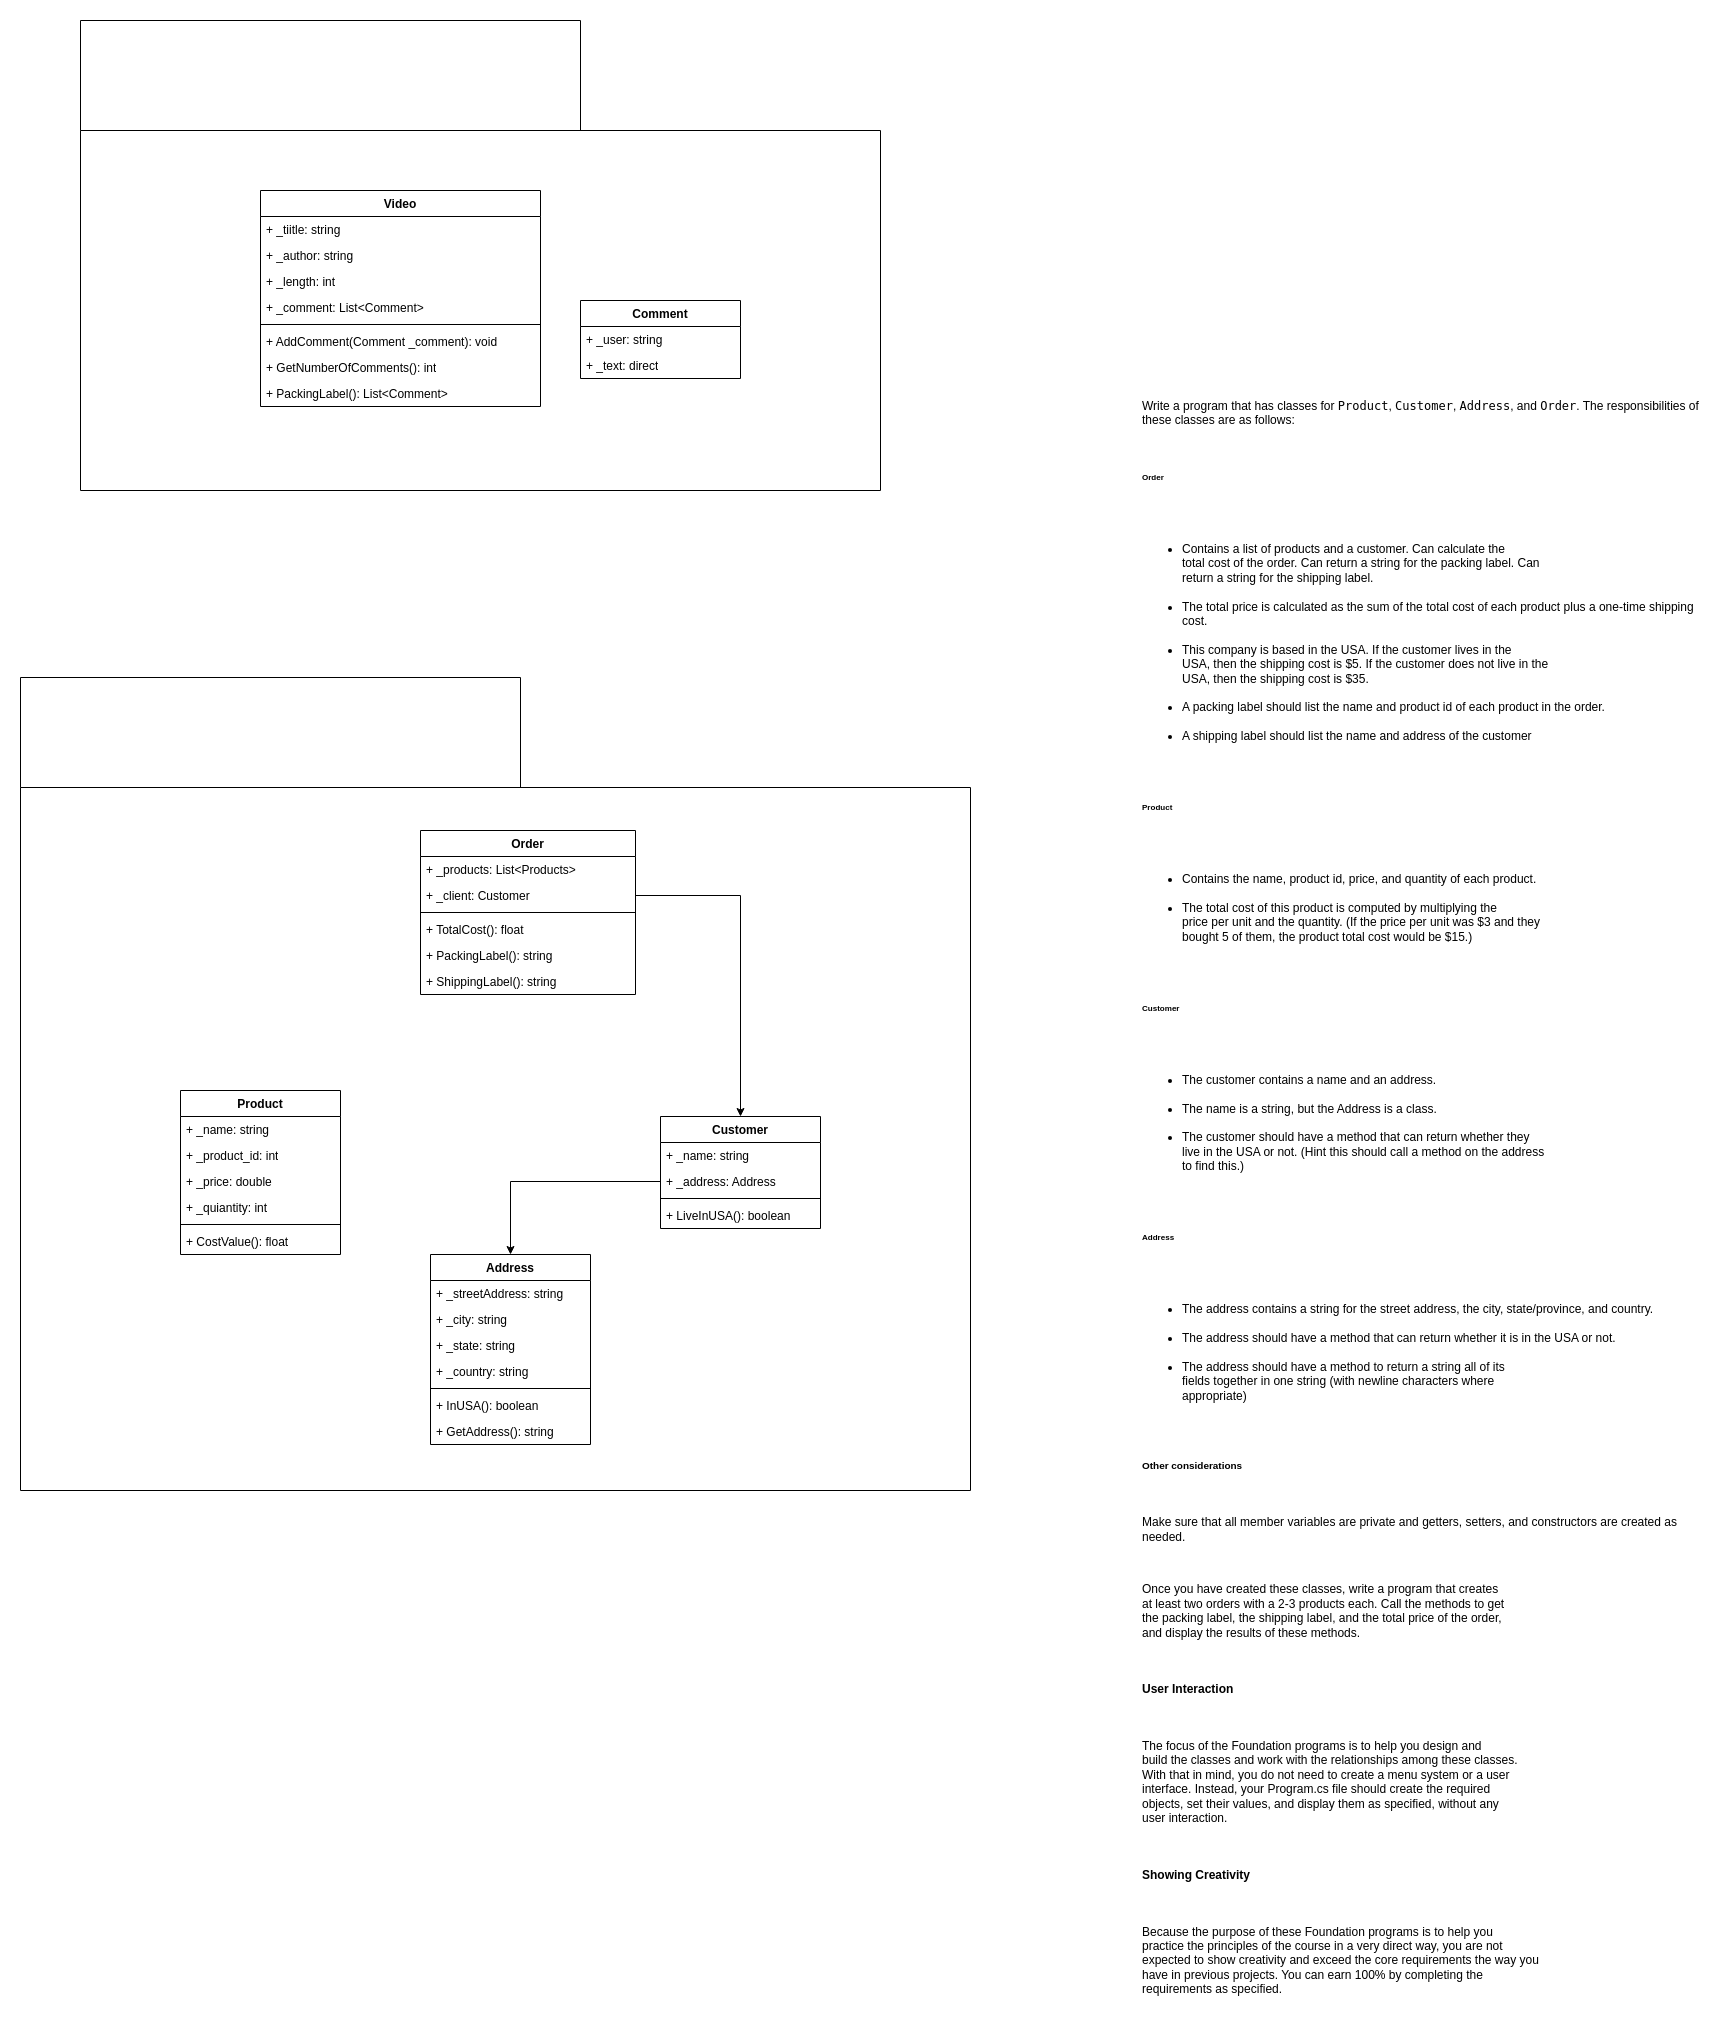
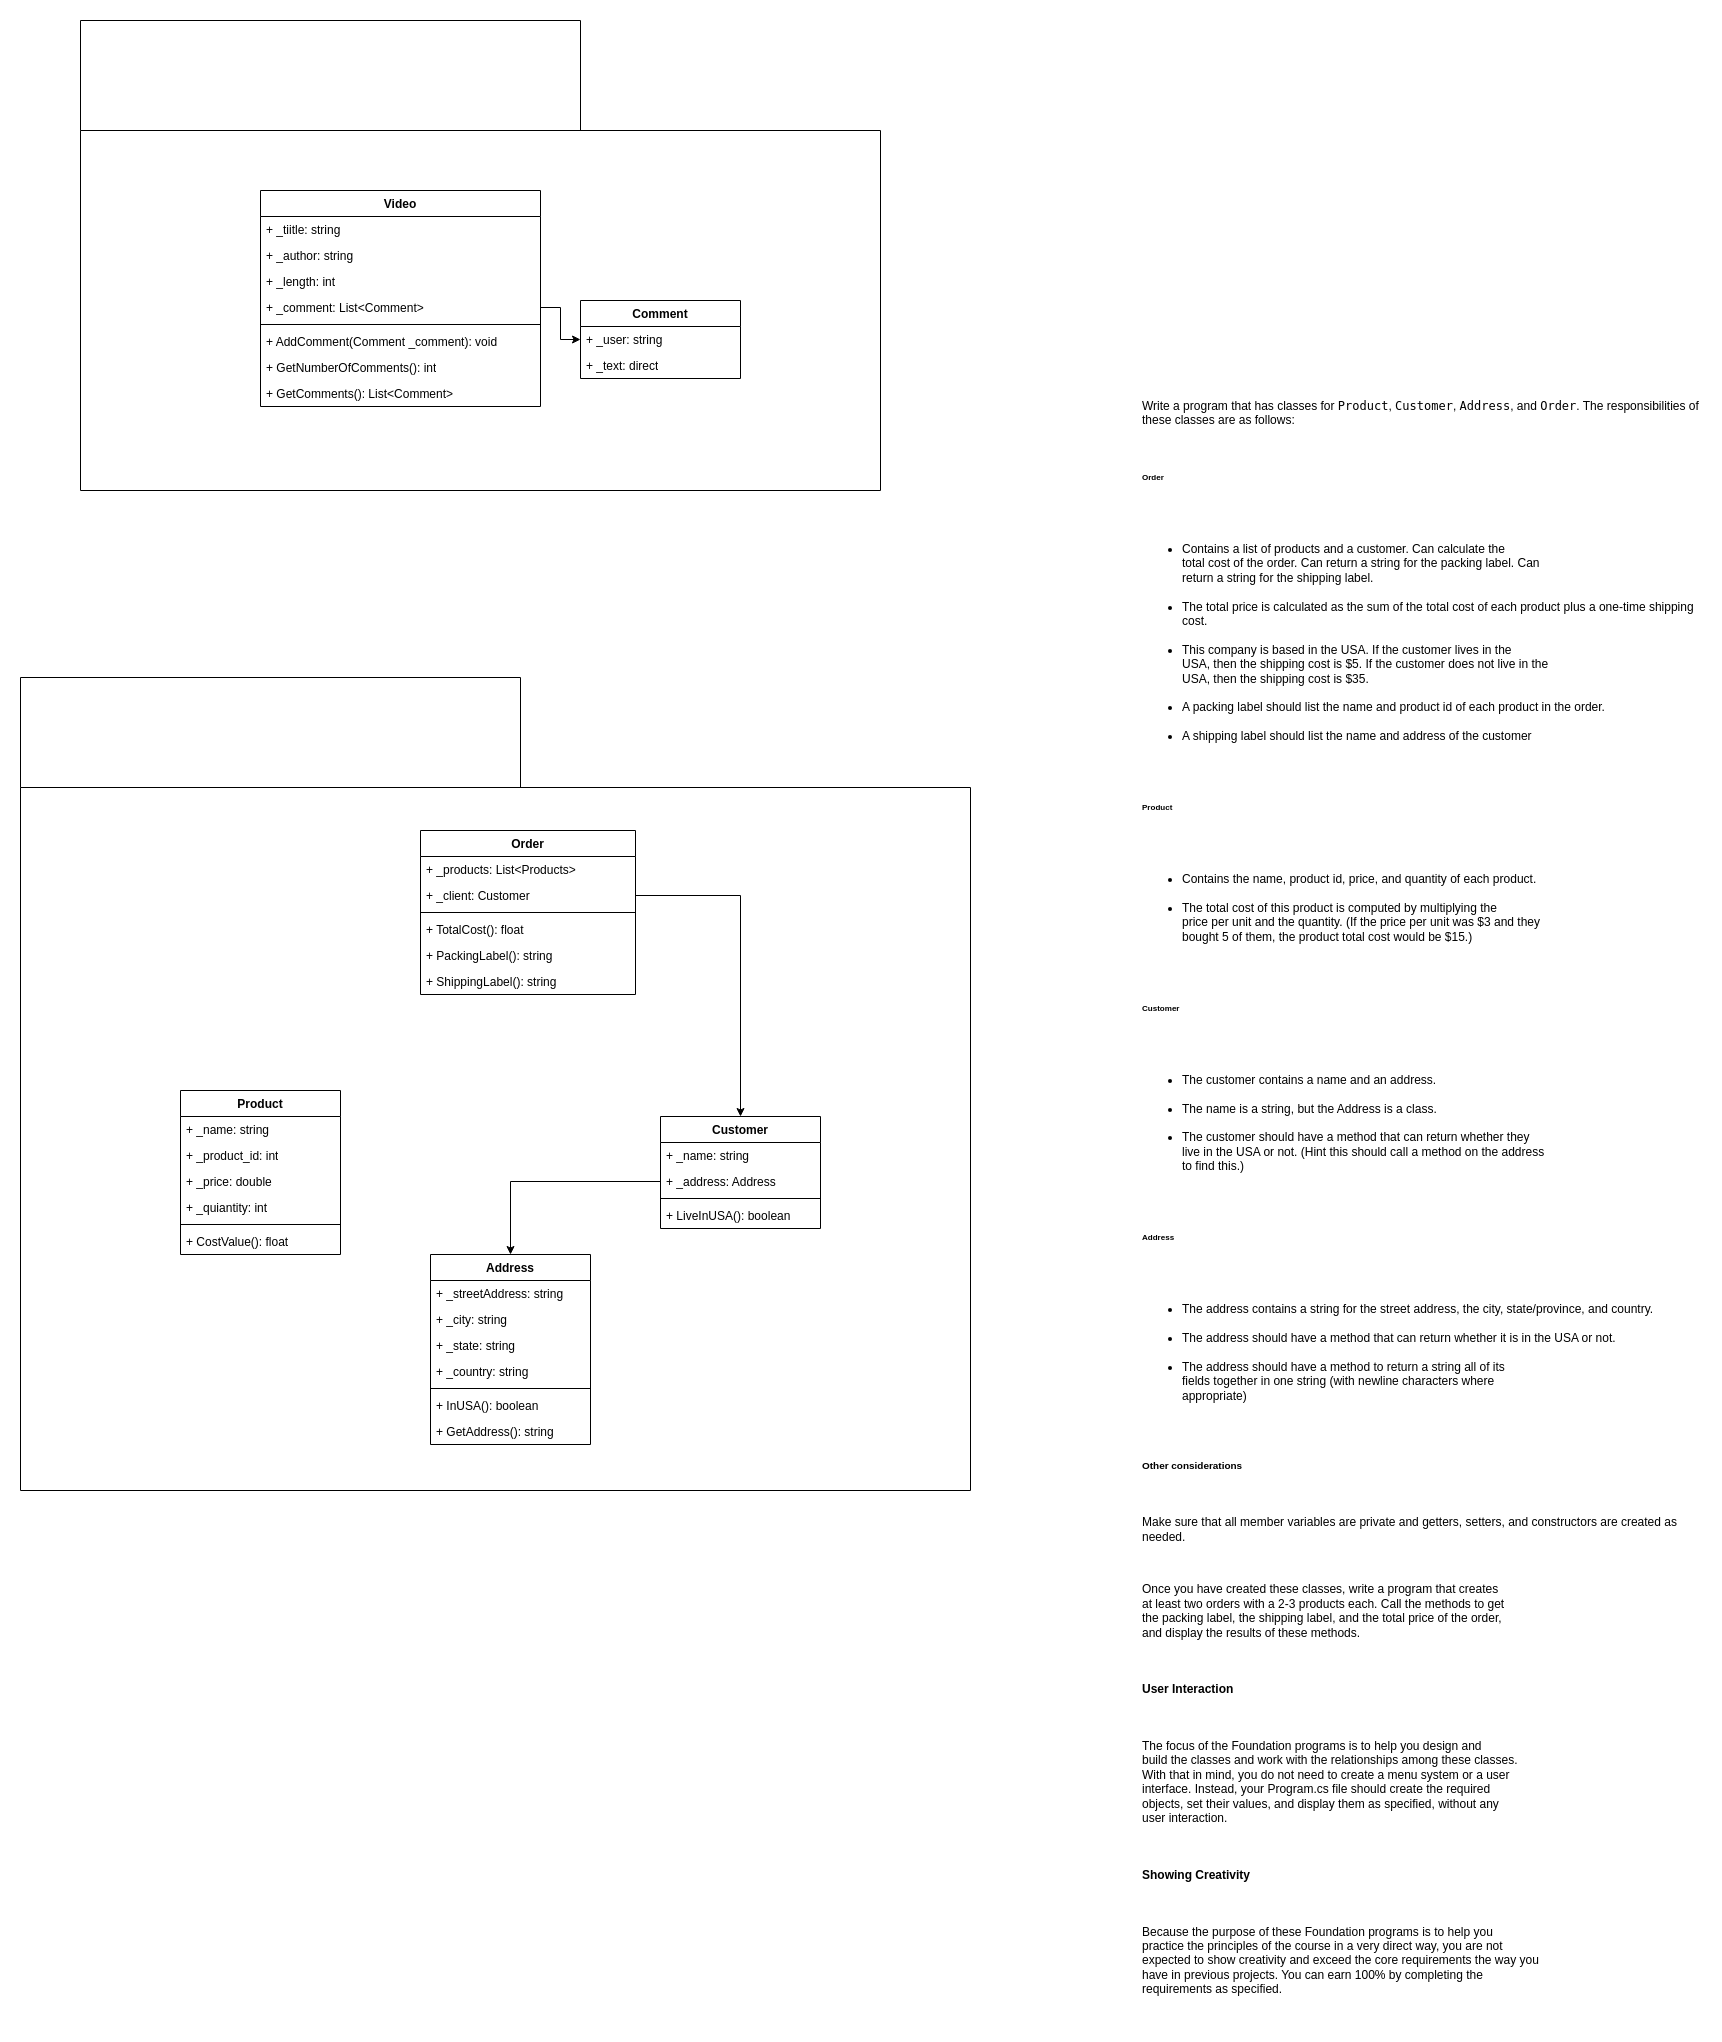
edge "+ _comment: List<Comment>" -> "Comment": added
node "+ PackingLabel(): List<Comment>": label "+ PackingLabel(): List<Comment>" -> "+ GetComments(): List<Comment>"
